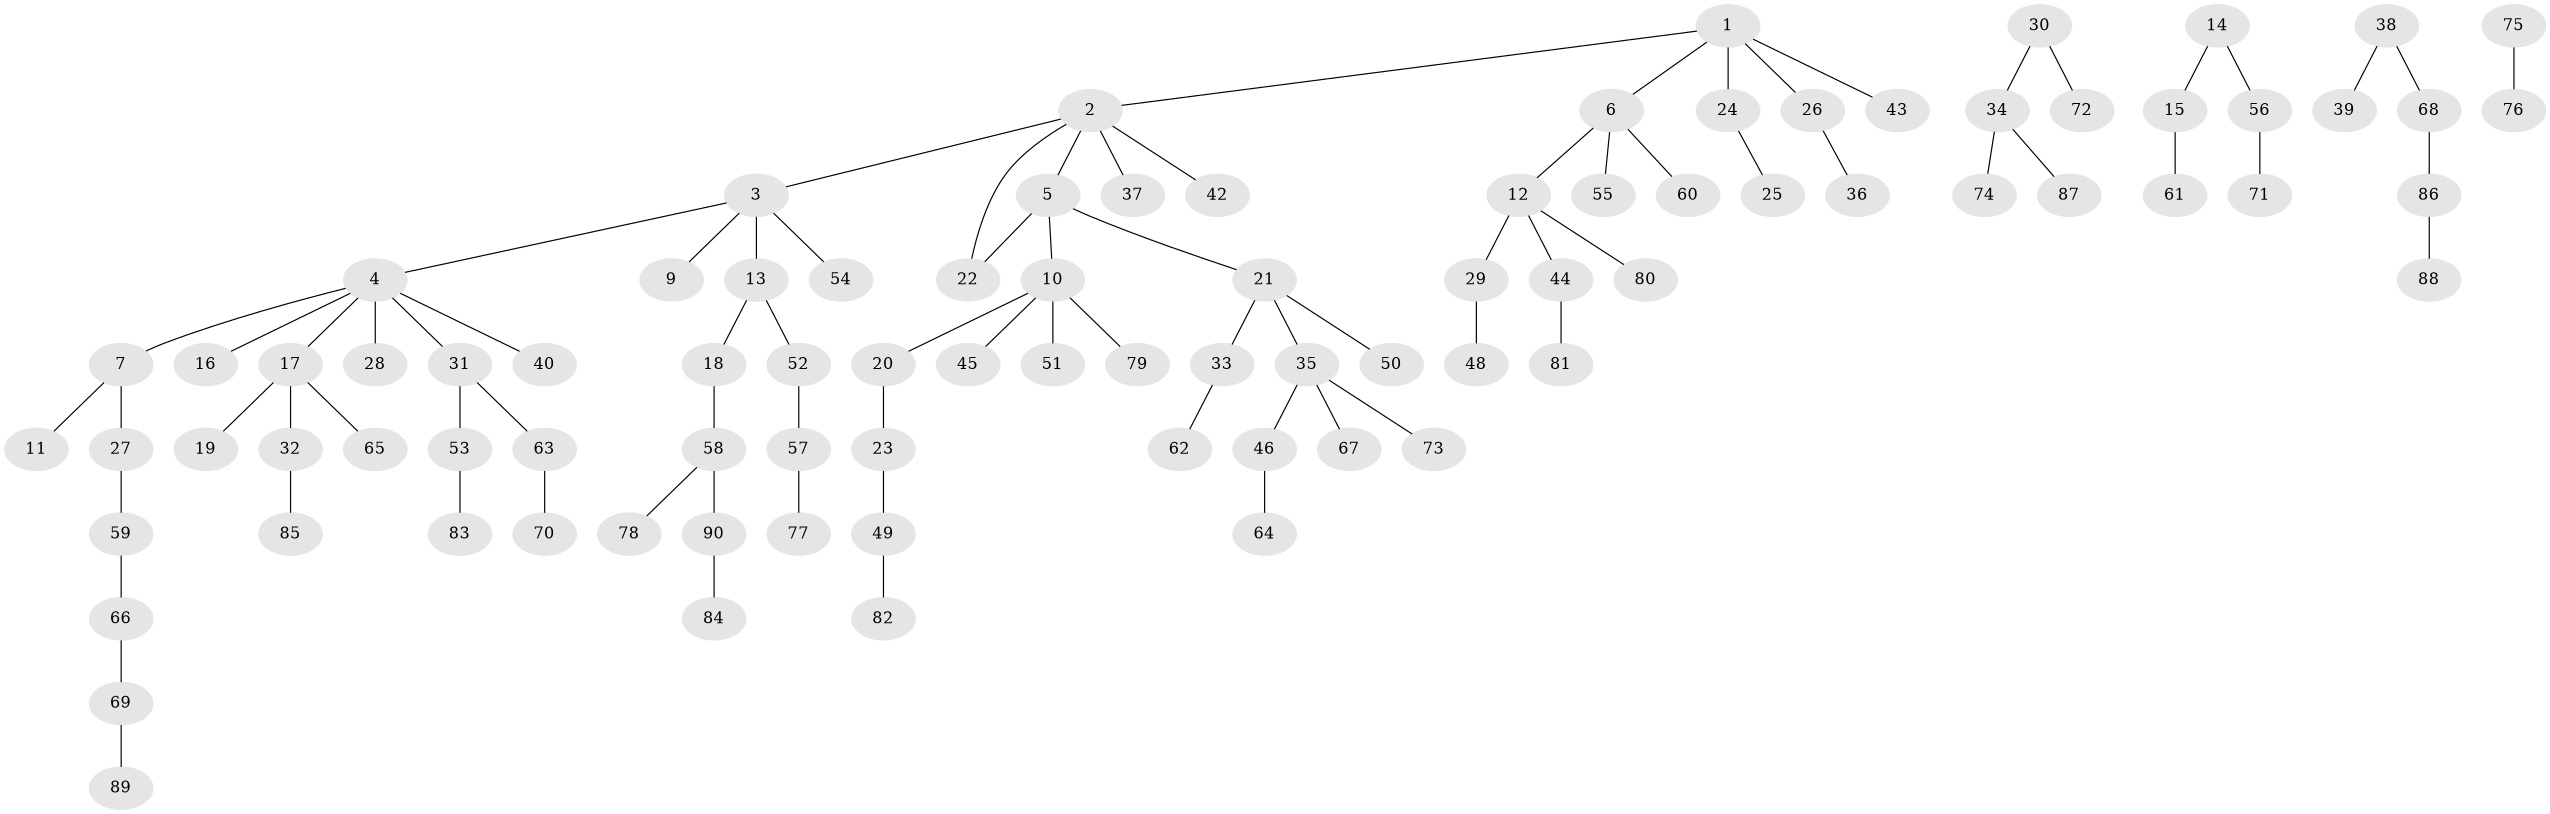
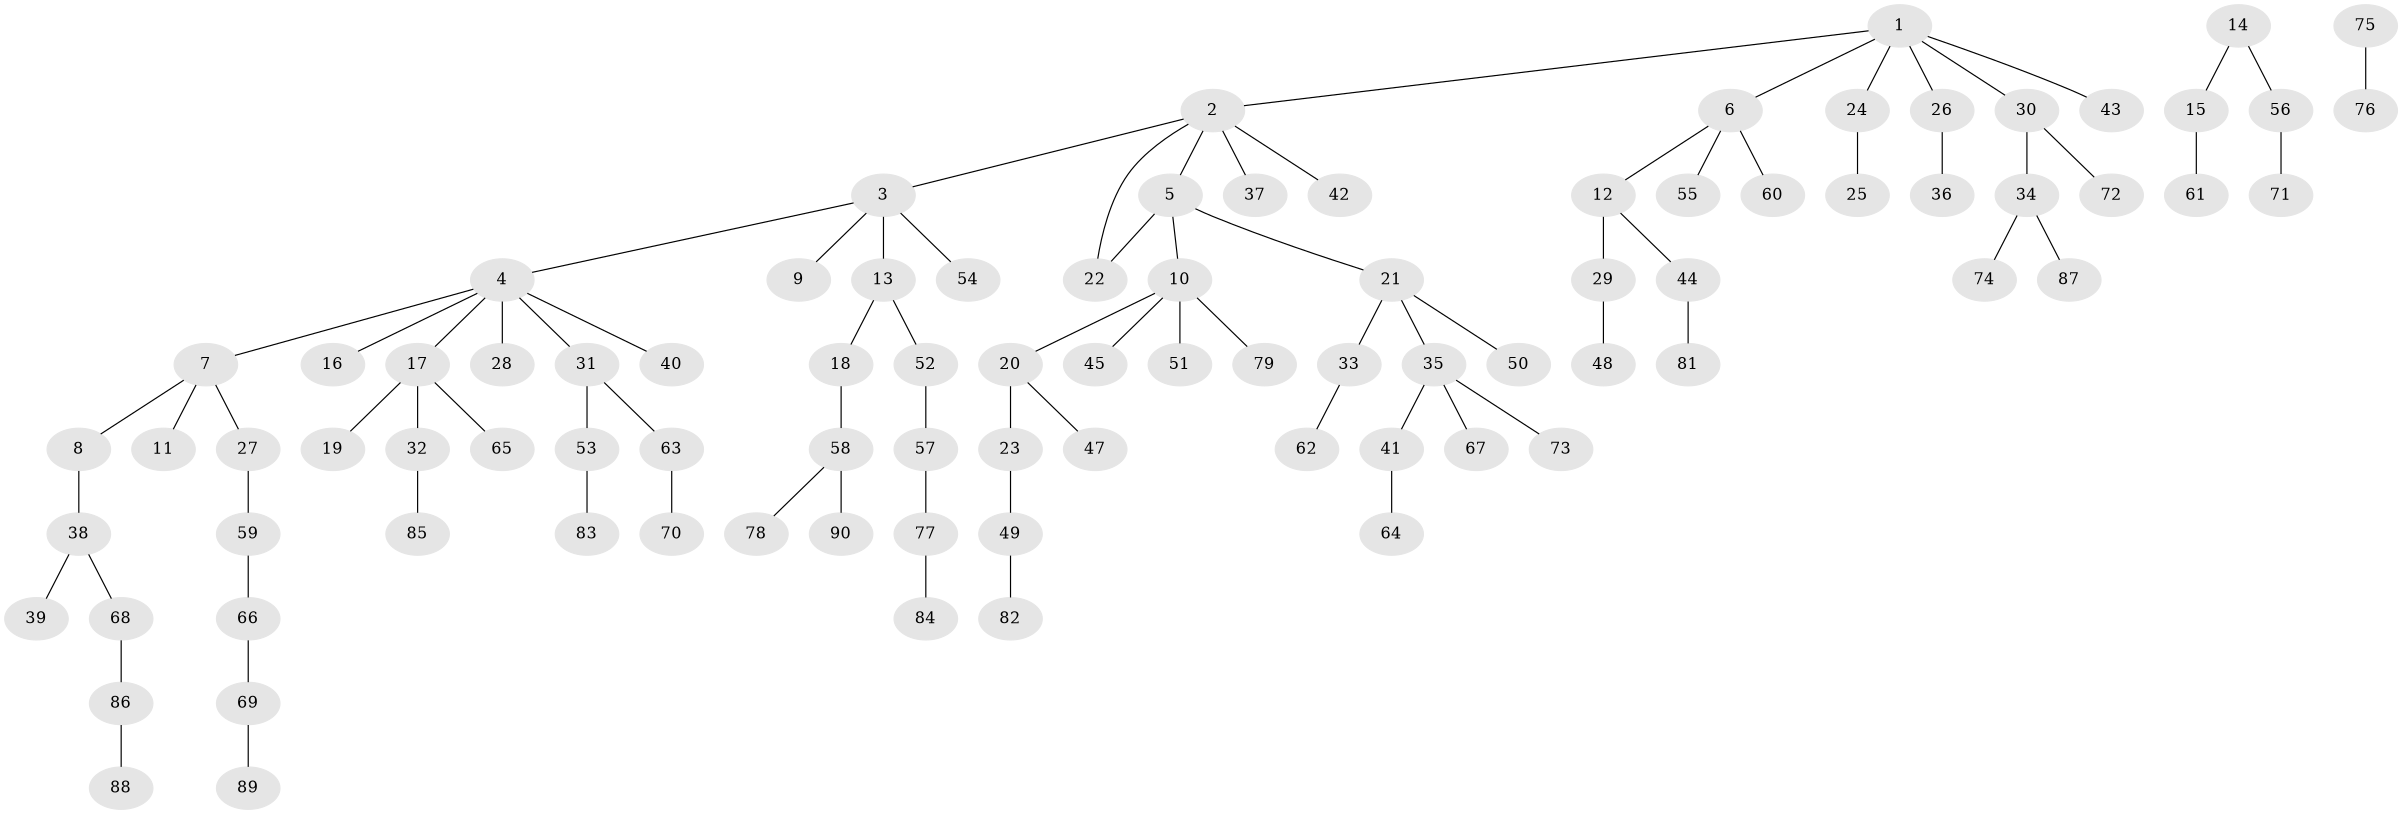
edge "1" -- "30": added
node "80": removed
node "8": added
node "47": added
node "46": label "46" -> "41"
edge "90" -- "84": now "77" -- "84"
